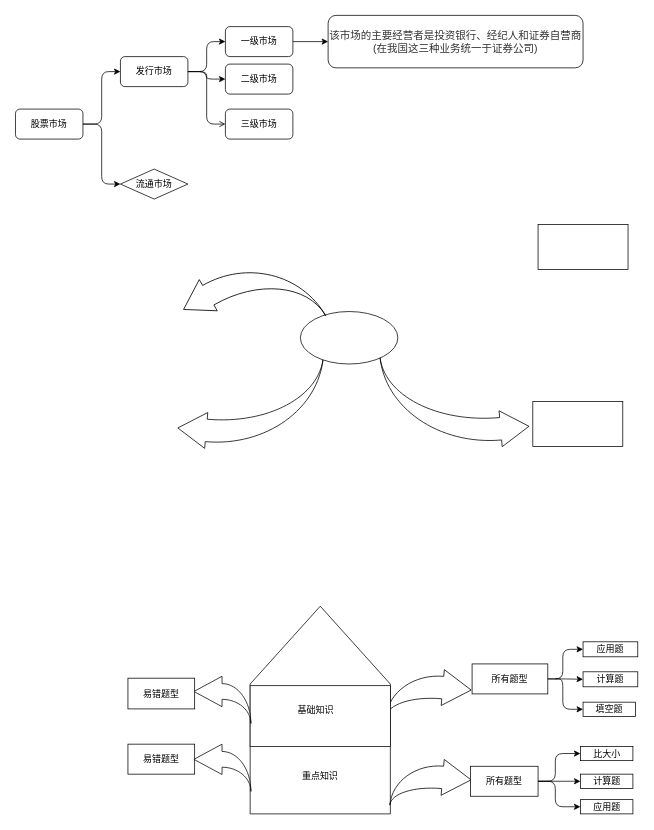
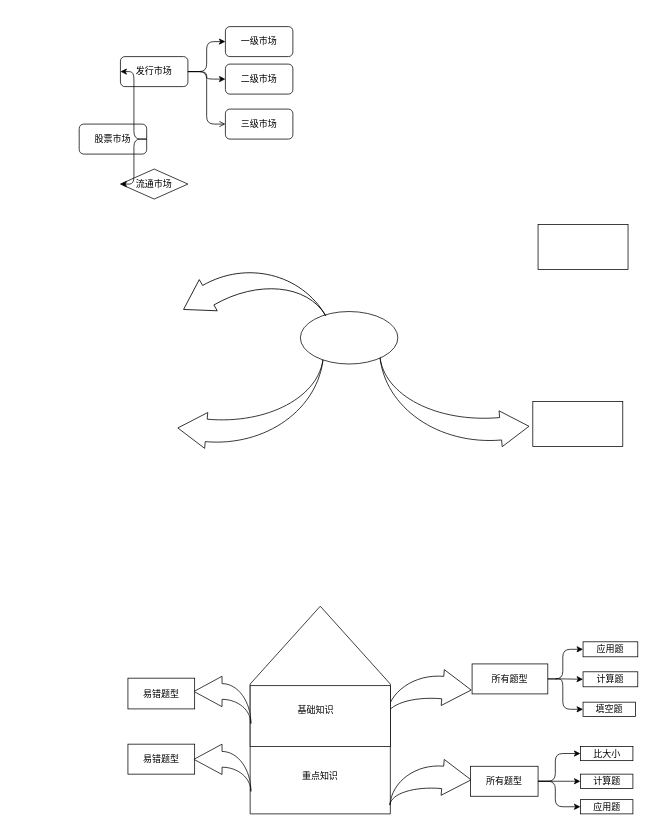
edge "一级市场" -> "该市场的主要经营者是投资银行、经纪人和证券自营商 (在我国这三种业务统一于证券公司)": removed
node "该市场的主要经营者是投资银行、经纪人和证券自营商 (在我国这三种业务统一于证券公司)": removed
node "股票市场": moved (49, 124) -> (113, 139)
